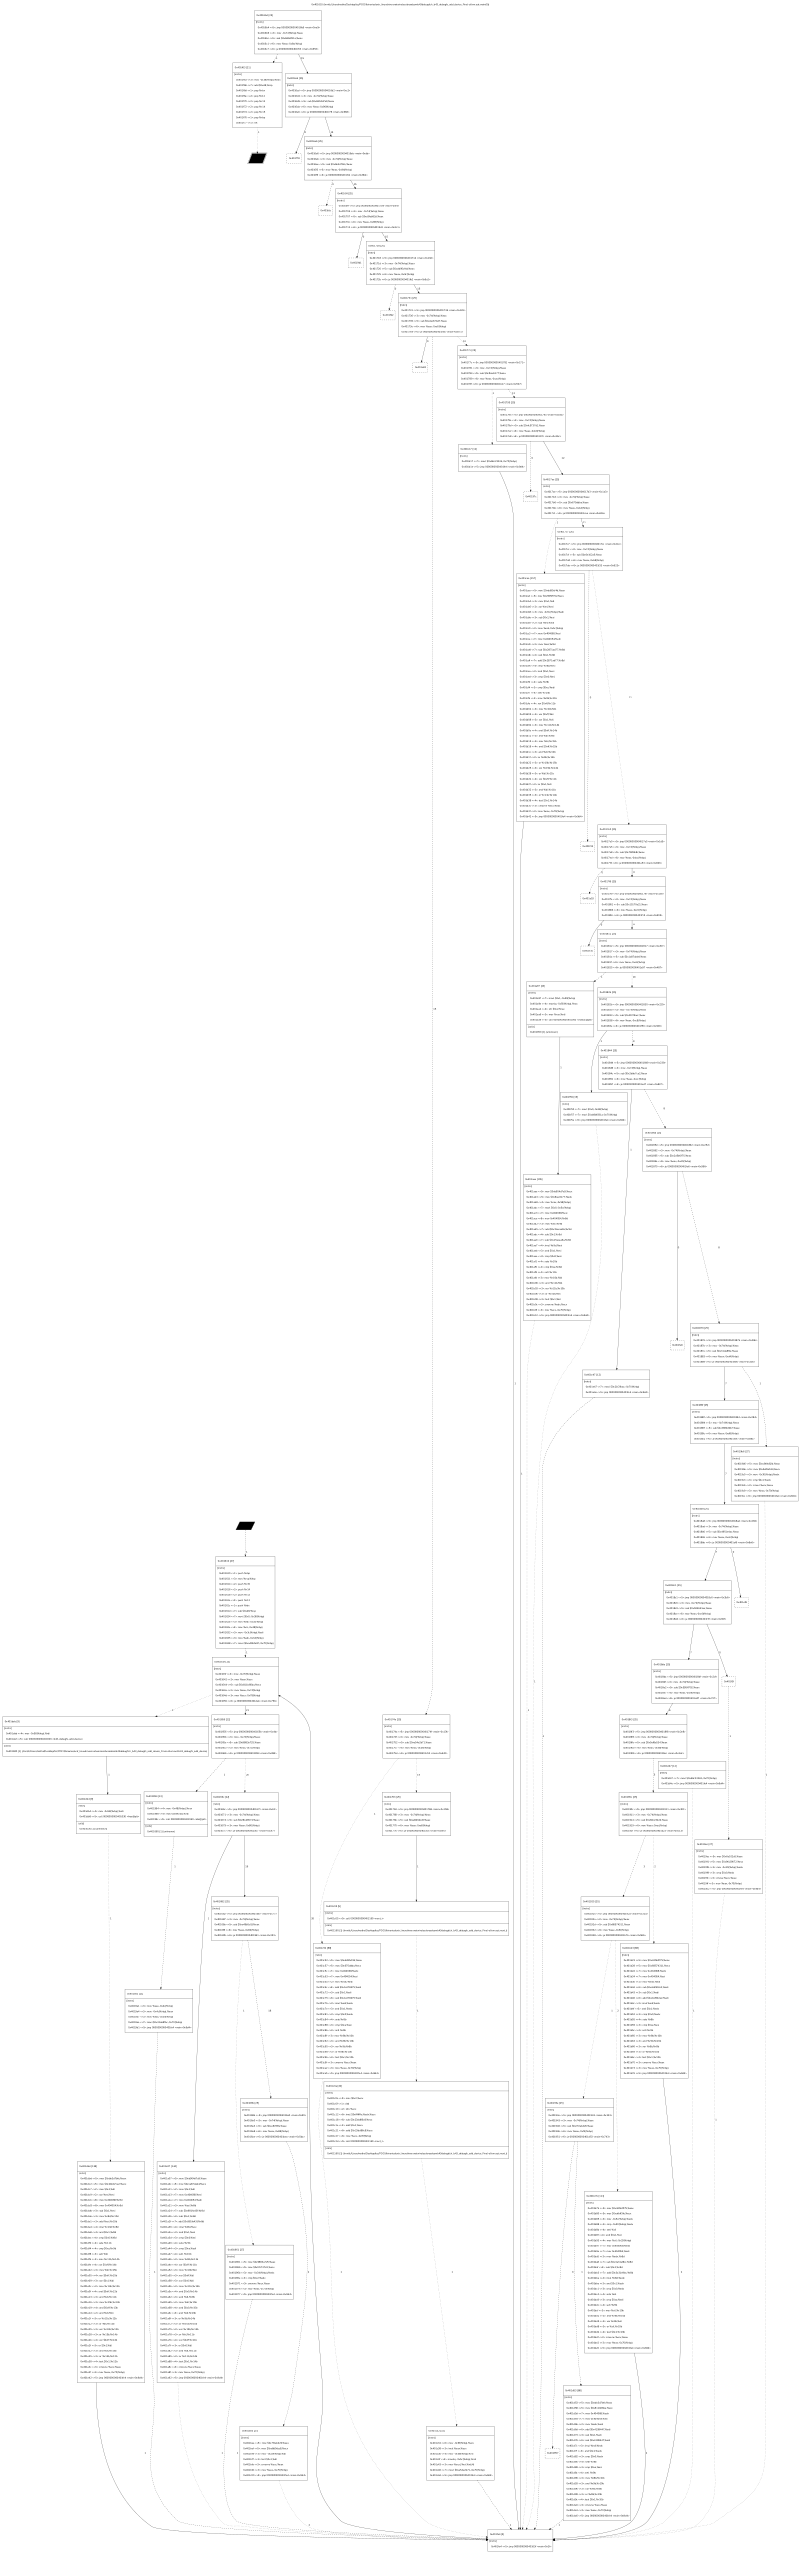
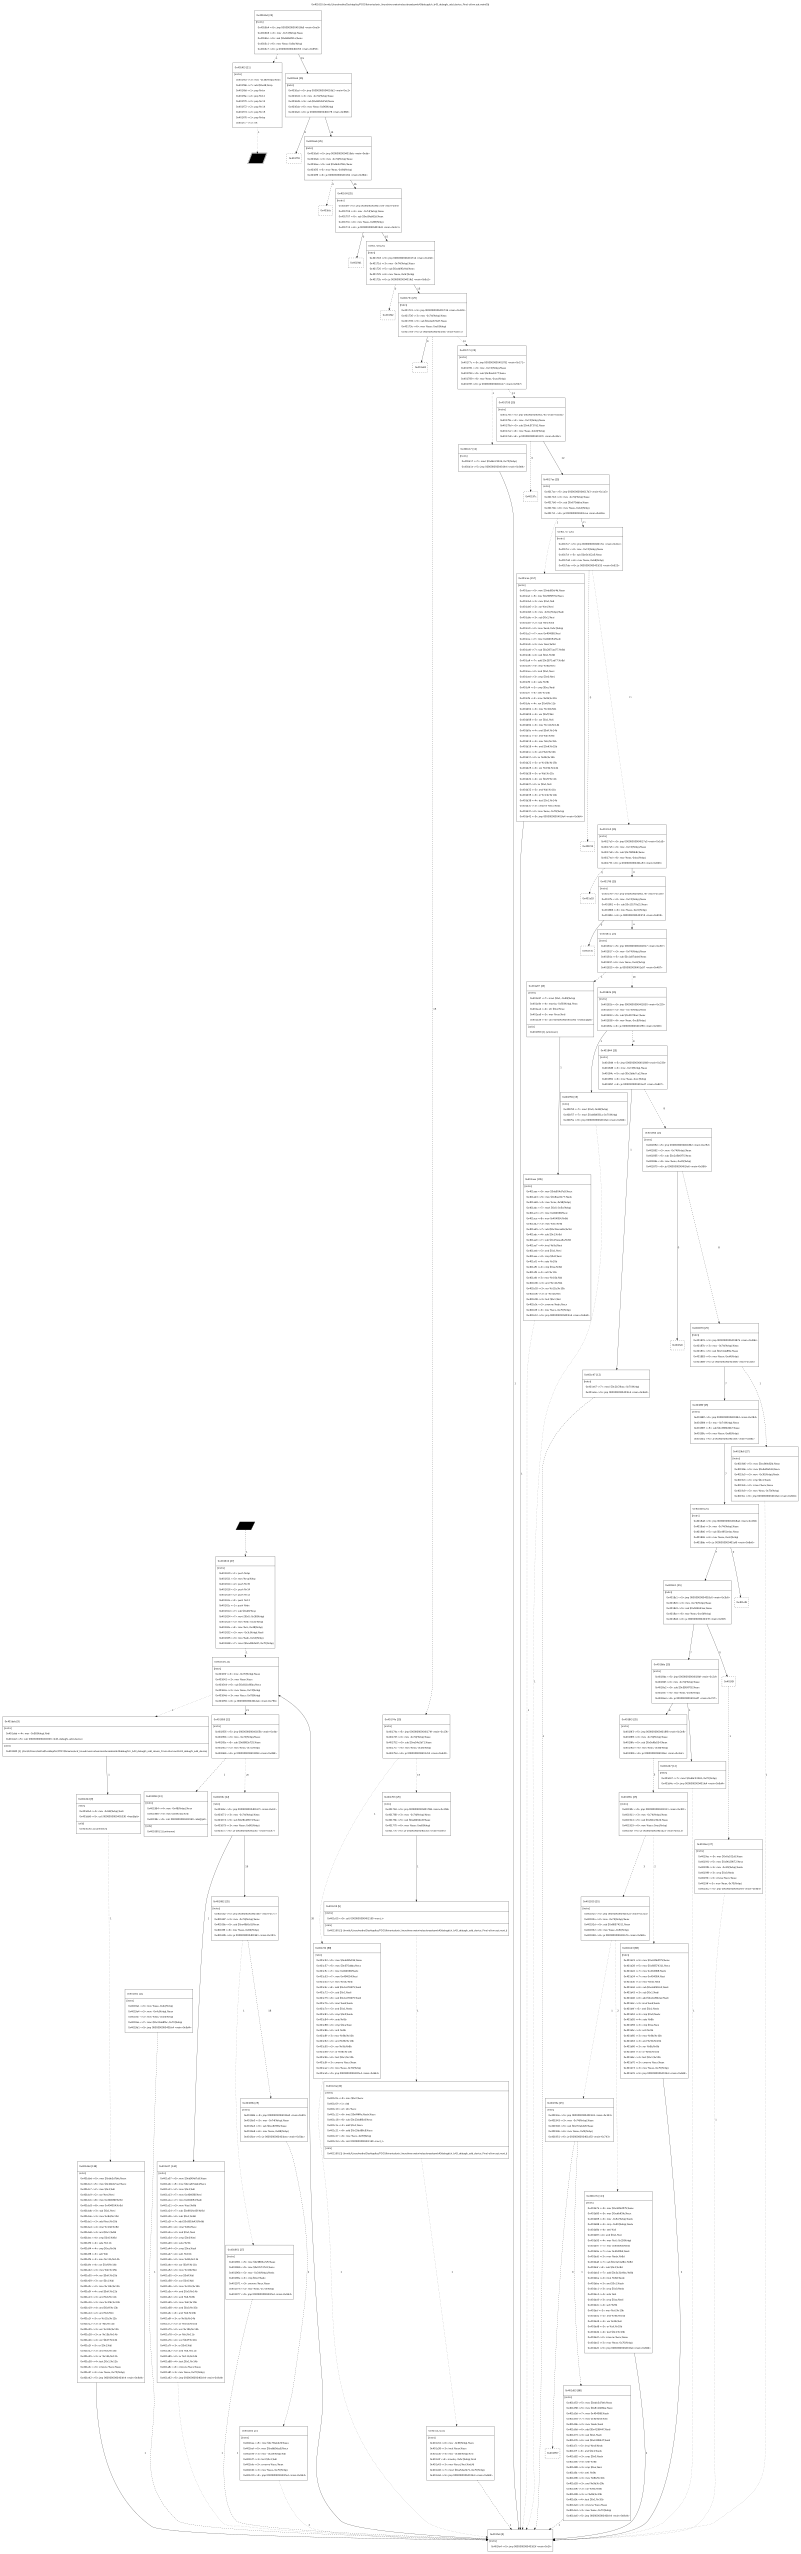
edge "0x4018da [25]" -> "0x401d47 [12]": added, label "1"
edge "0x401994 [13]" -> "0x4019a1 [21]": removed, label "1"
